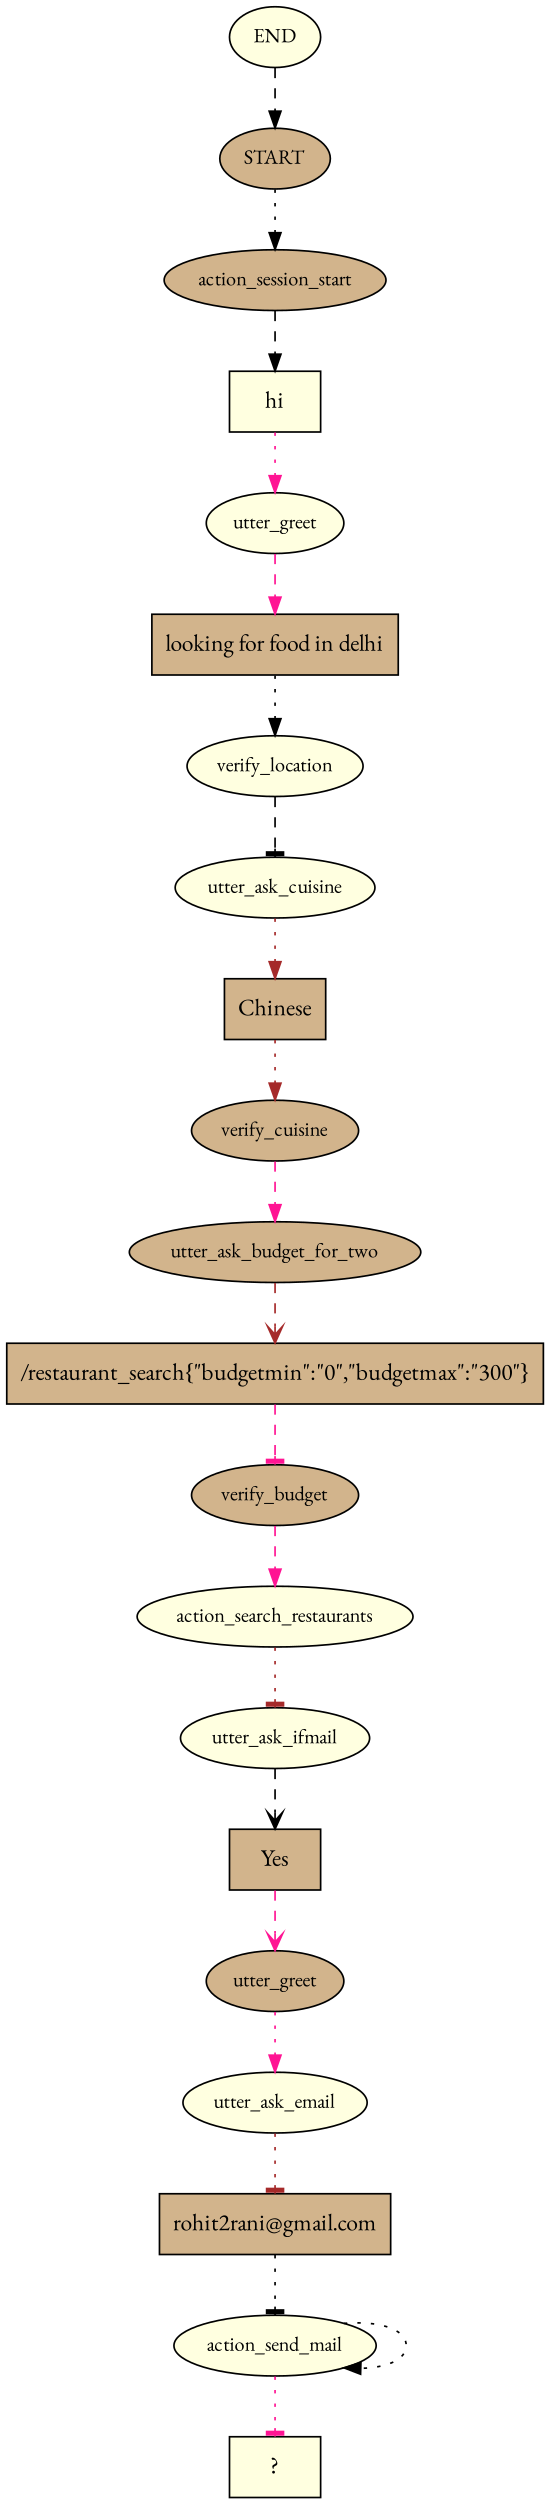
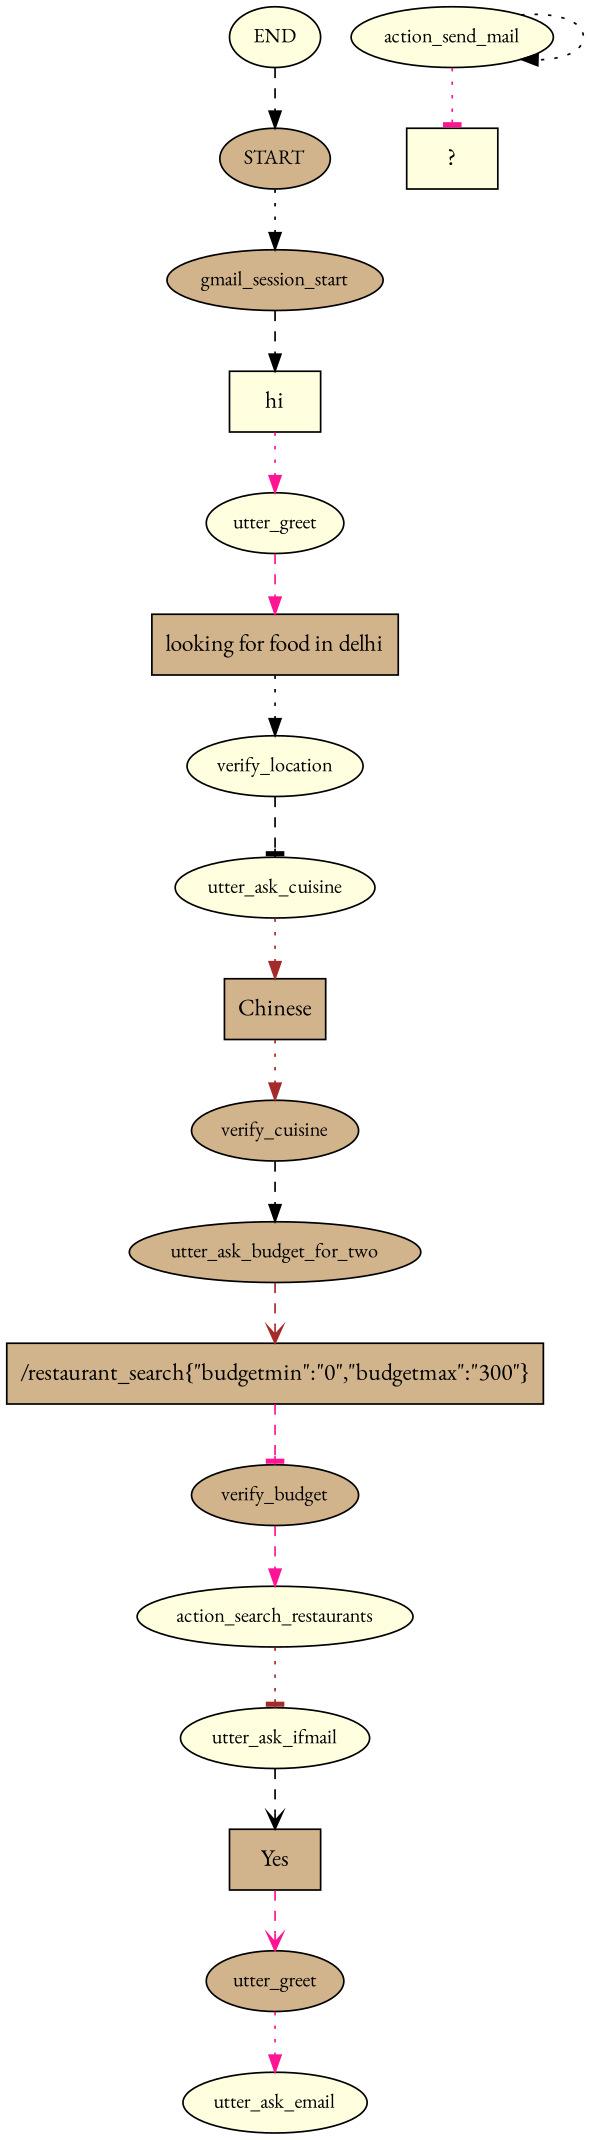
node "action_session_start": label "action_session_start" -> "gmail_session_start"
edge "verify_cuisine" -> "utter_ask_budget_for_two": color deeppink -> black
node "rohit2rani@gmail.com": removed
